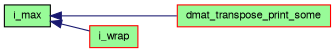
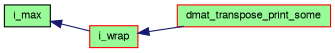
edge "dmat_transpose_print_some" -> "i_max": now "dmat_transpose_print_some" -> "i_wrap"
